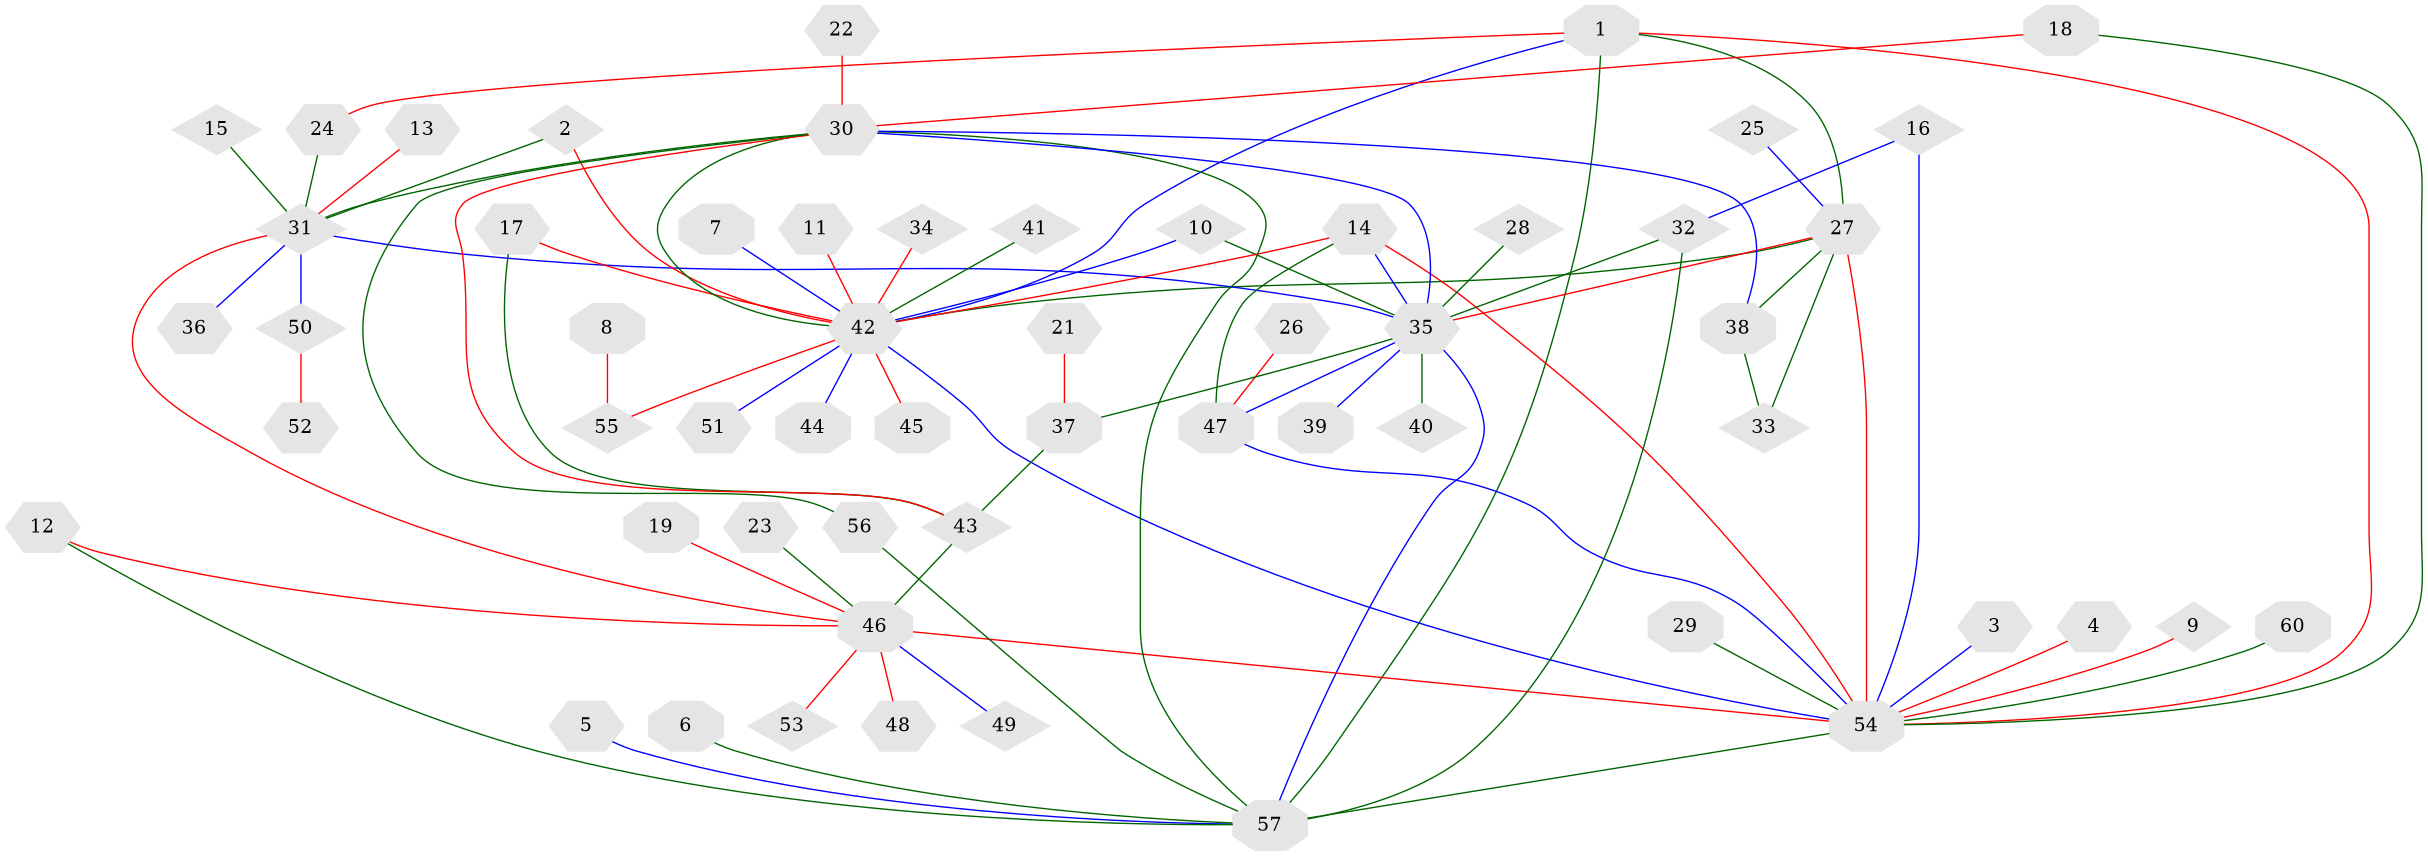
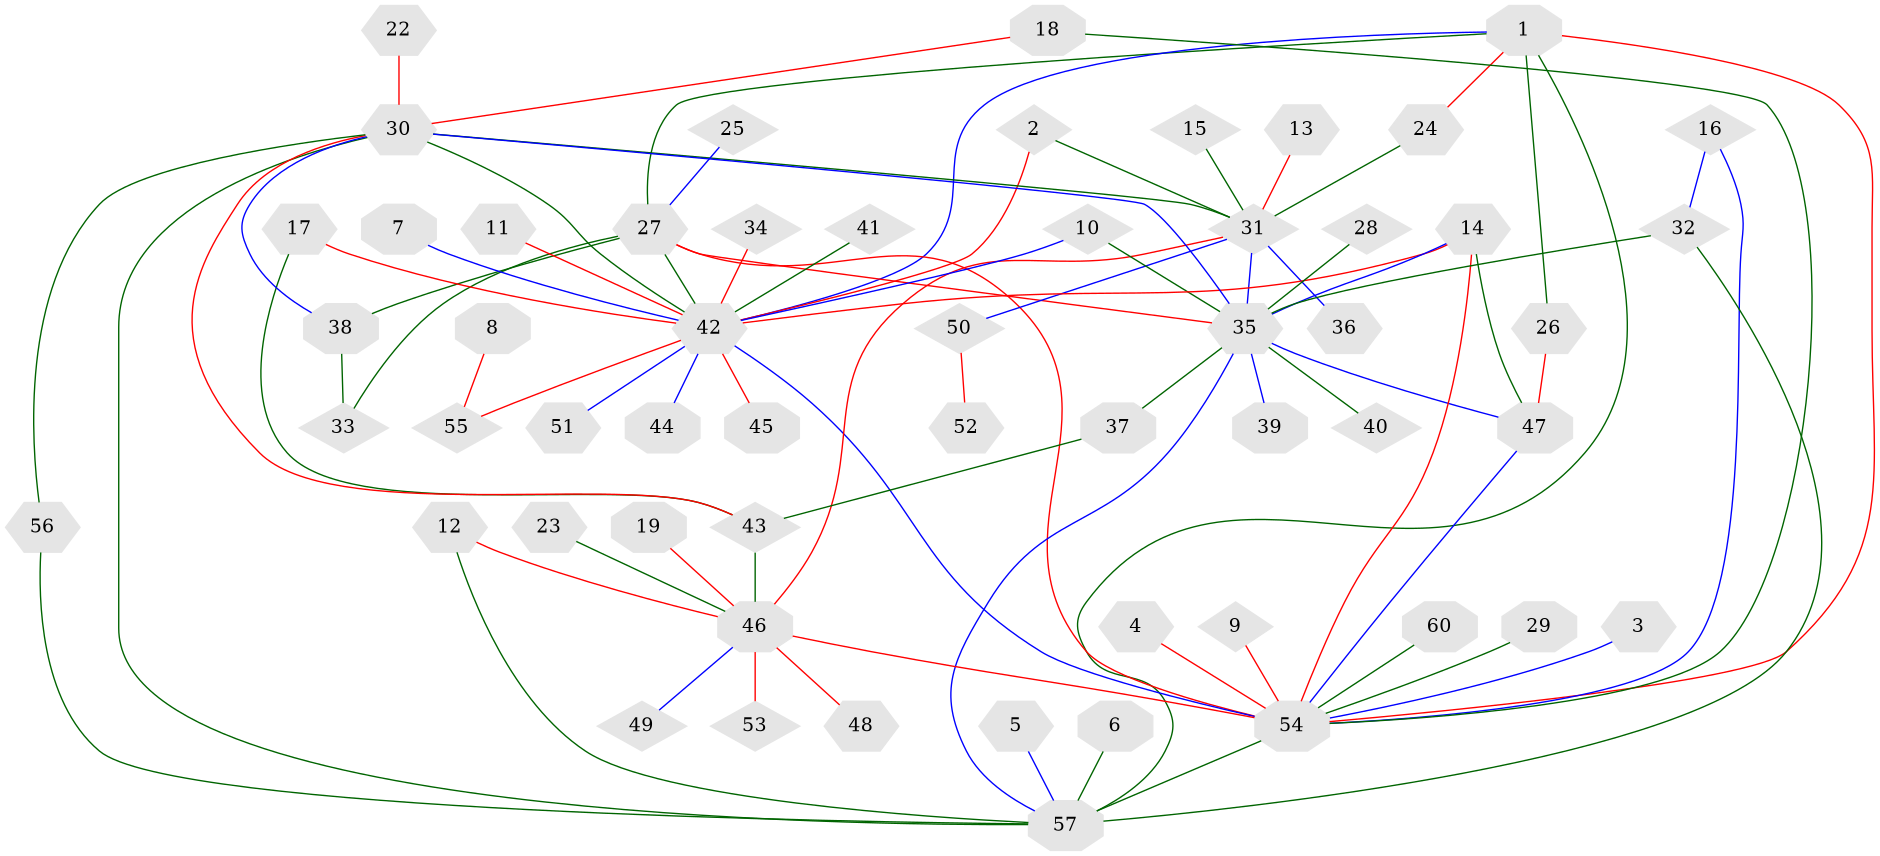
edge "1" -- "26": added
node "21": removed
